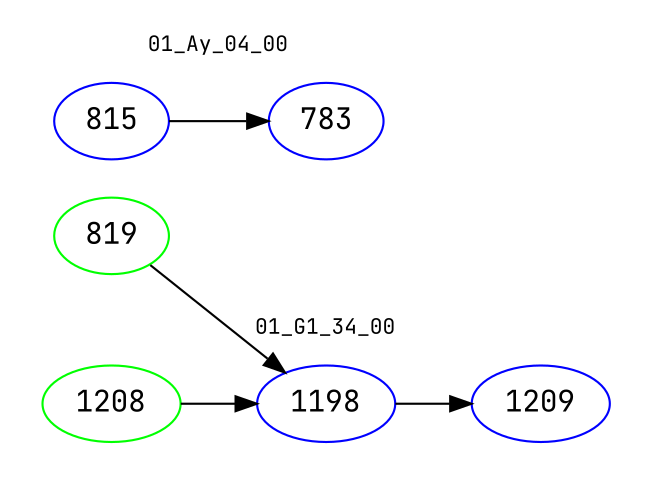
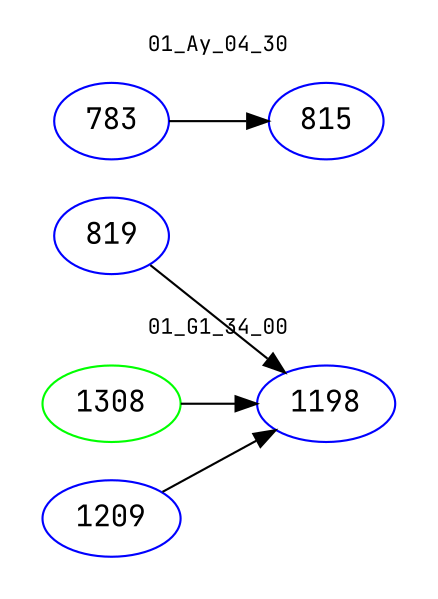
cluster "01_Ay_04_00": label "01_Ay_04_00" -> "01_Ay_04_30"
edge "815" -> "783": reversed
node "819": color green -> blue
node "1208": label "1208" -> "1308"
edge "1198" -> "1209": reversed
